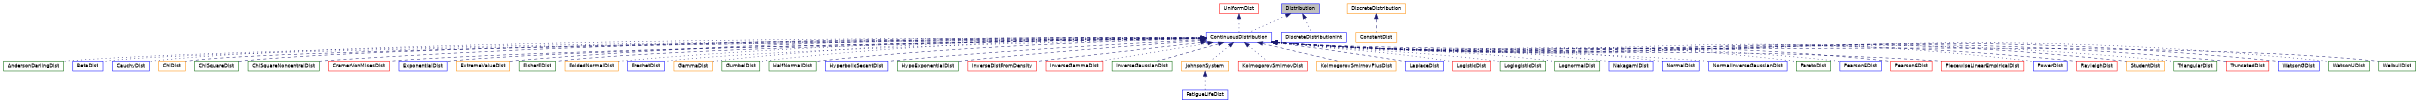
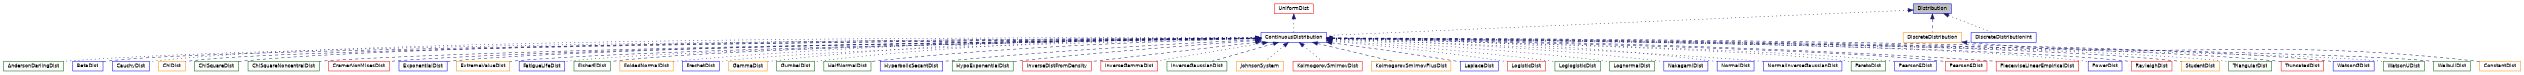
edge "DiscreteDistribution" -> "Distribution": added
edge "BetaDist" -> "ContinuousDistribution": style dotted -> dashed
edge "FatigueLifeDist" -> "JohnsonSystem": now "FatigueLifeDist" -> "ContinuousDistribution"
